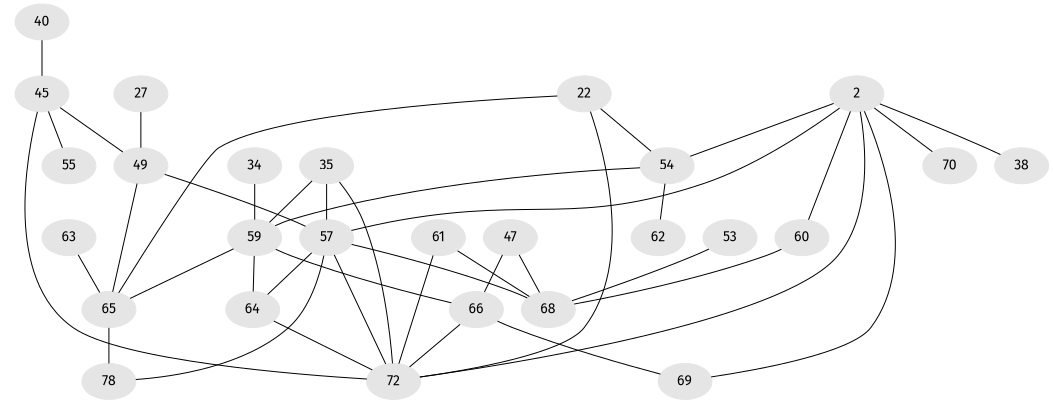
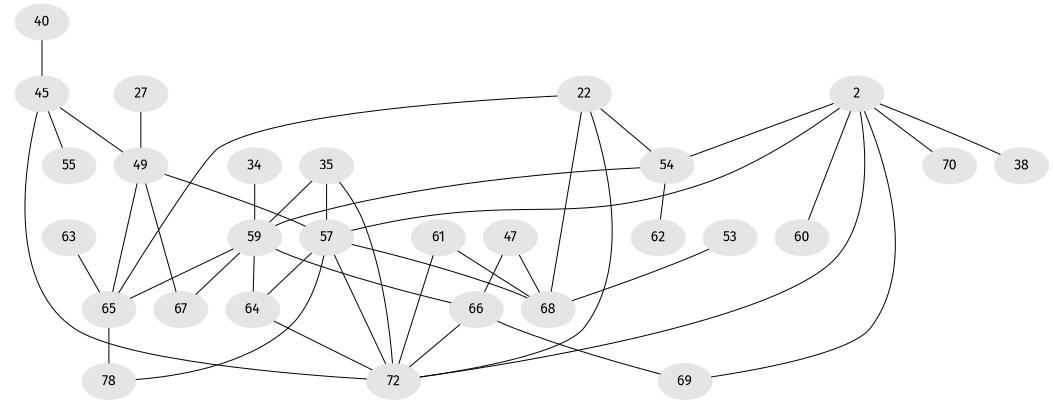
edge "60" -- "68": now "22" -- "68"
node "67": added
